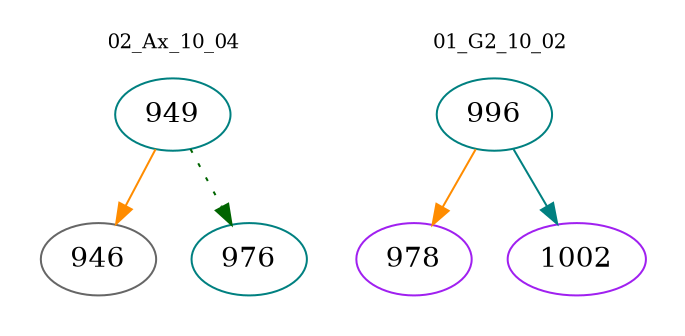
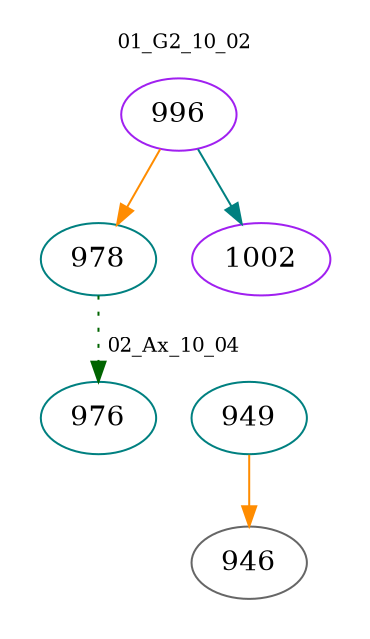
node "996": color teal -> purple
edge "949" -> "976": now "978" -> "976"
node "978": color purple -> teal
